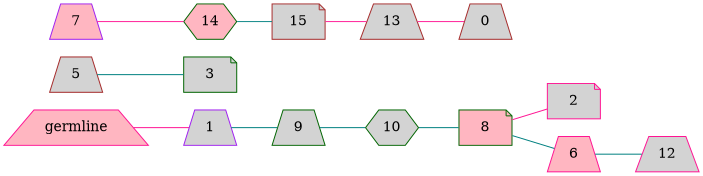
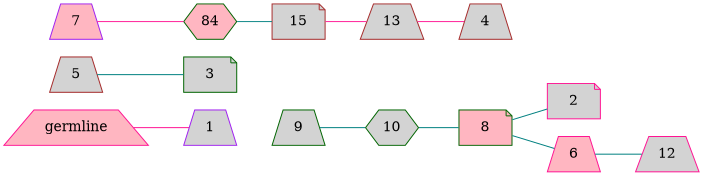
node "14": label "14" -> "84"
node "0": label "0" -> "4"
edge "2" -- "8": color deeppink -> teal
edge "1" -- "9": removed
